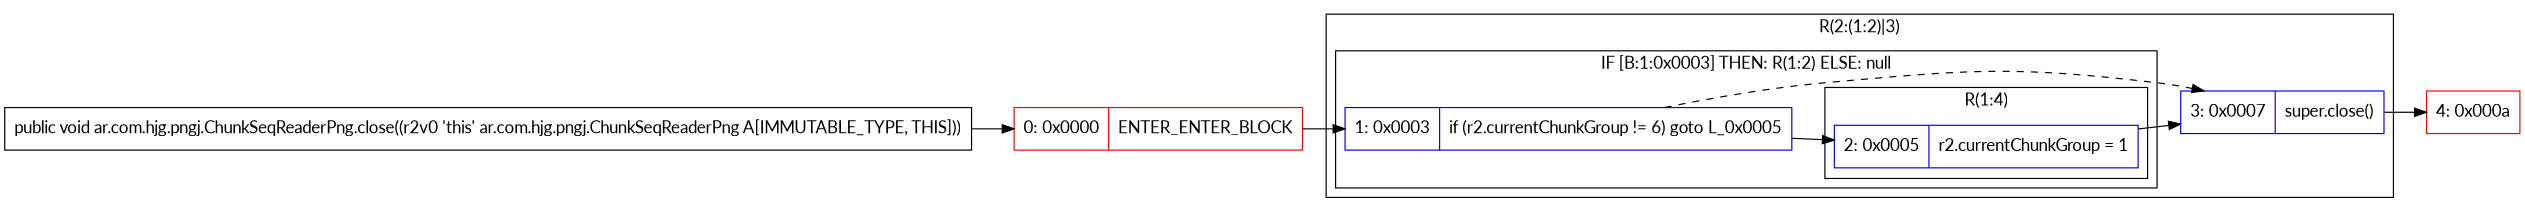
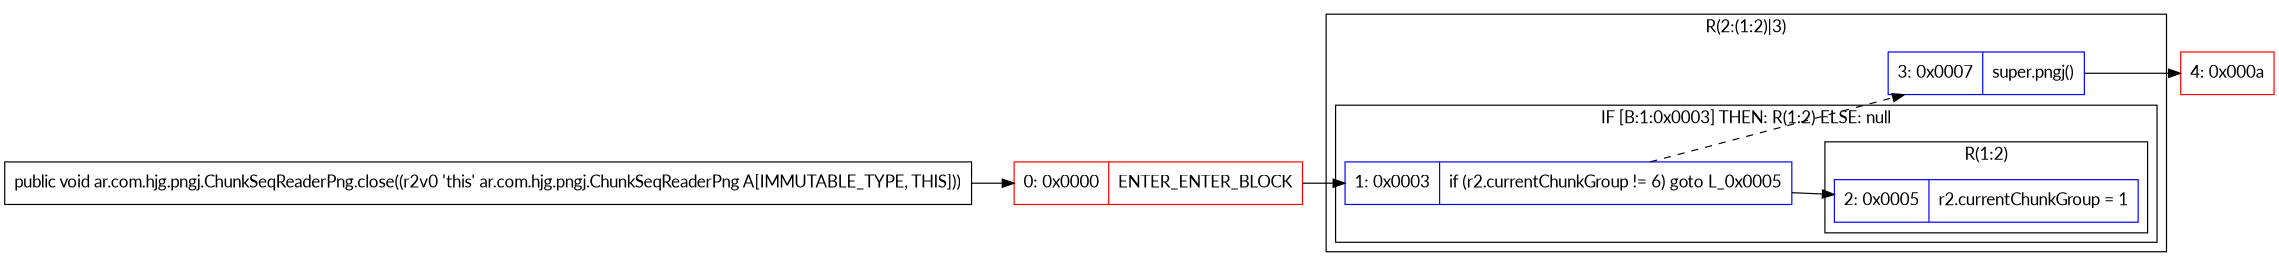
cluster "R(1:4)": label "R(1:4)" -> "R(1:2)"
node "3: 0x0007": text "super.close()" -> "super.pngj()"
edge "2: 0x0005" -> "3: 0x0007": removed
